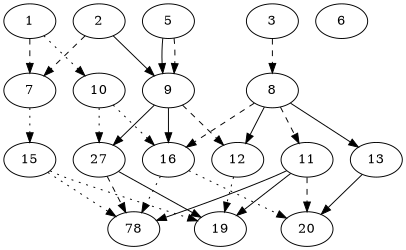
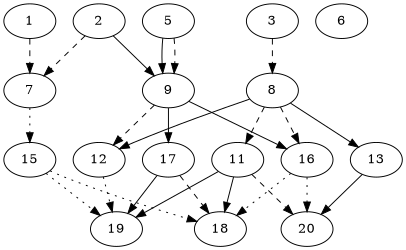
node "10": removed
node "27": label "27" -> "17"
node "78": label "78" -> "18"
